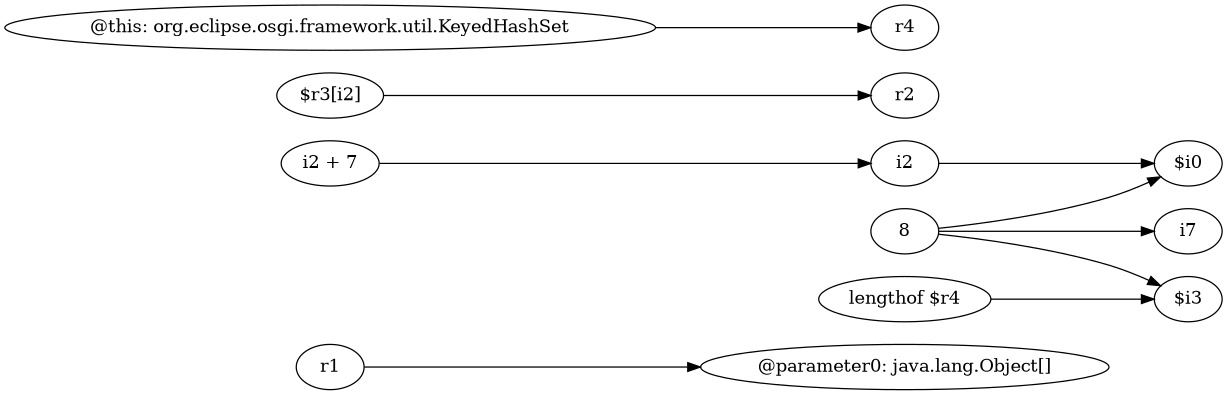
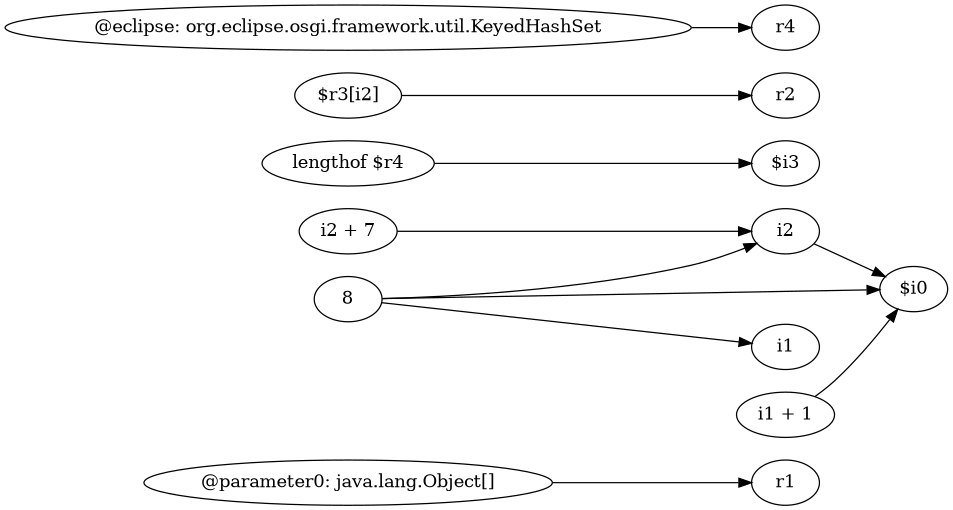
node "@this: org.eclipse.osgi.framework.util.KeyedHashSet": label "@this: org.eclipse.osgi.framework.util.KeyedHashSet" -> "@eclipse: org.eclipse.osgi.framework.util.KeyedHashSet"
node "i7": label "i7" -> "i1"
edge "8" -> "$i3": now "8" -> "i2"
edge "r1" -> "@parameter0: java.lang.Object[]": reversed
node "i1 + 1": added
